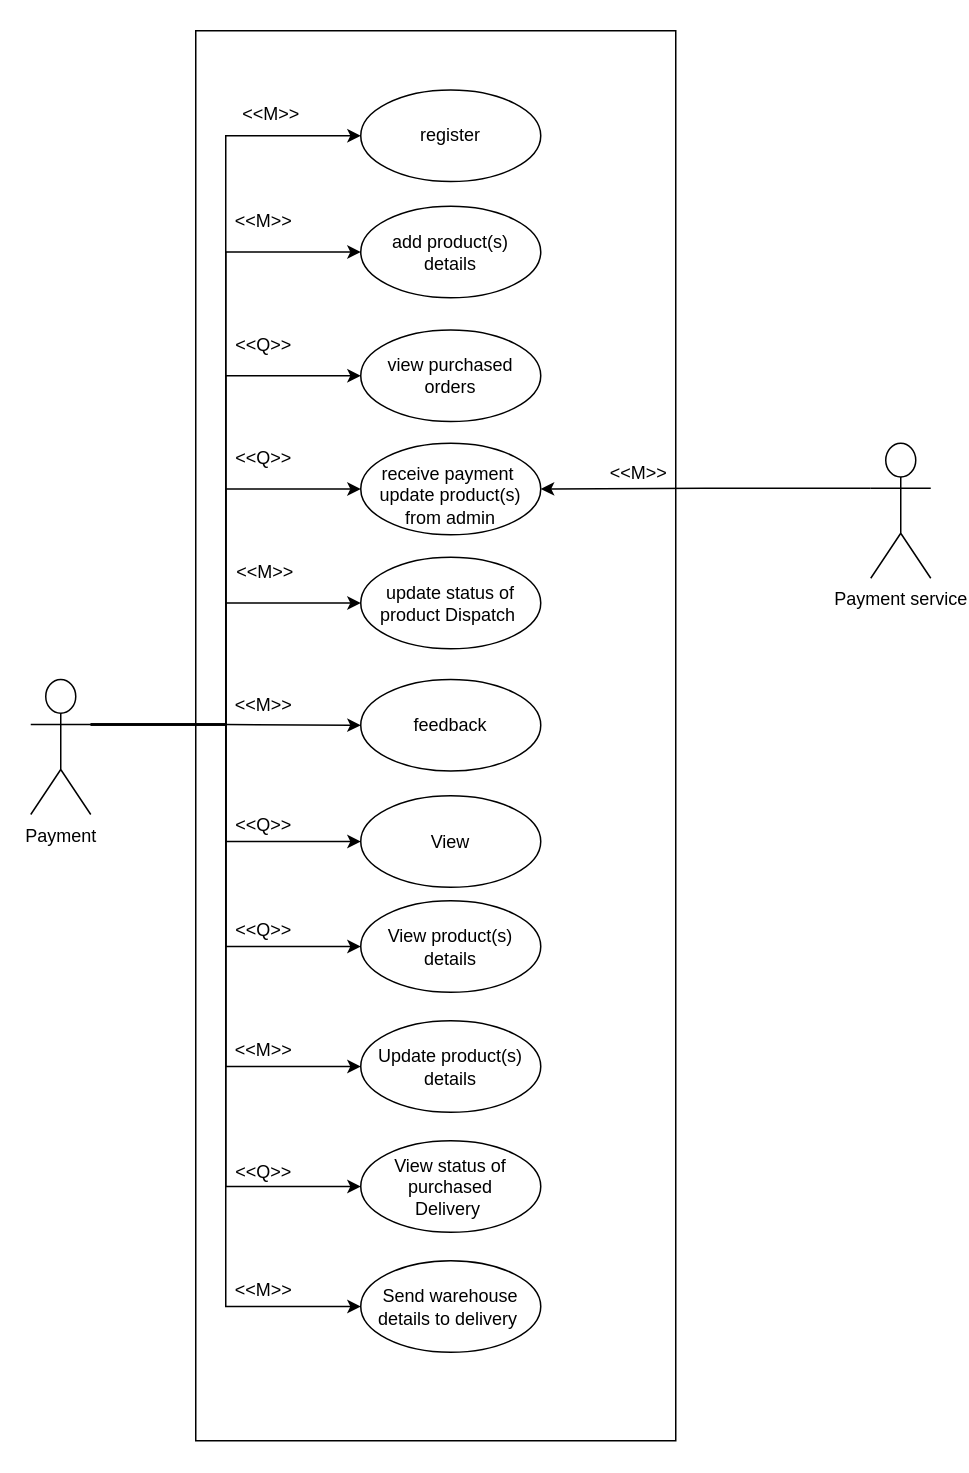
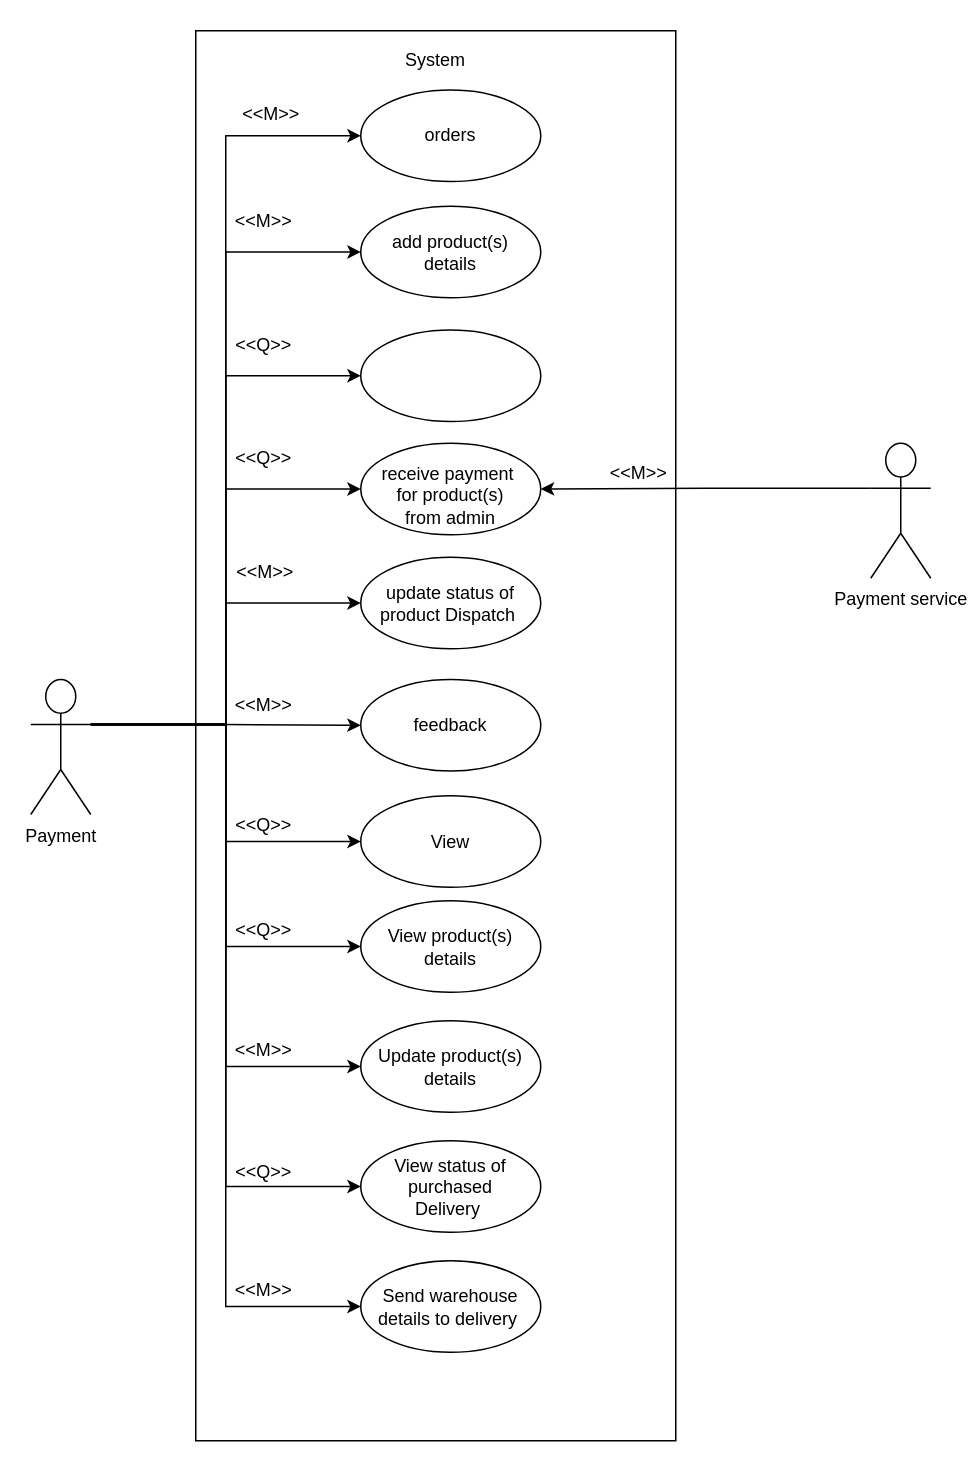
node "System": added
node "register": label "register" -> "orders"
node "view purchased orders": removed
node "receive payment update product(s) from admin": label "receive payment update product(s) from admin" -> "receive payment for product(s) from admin"
